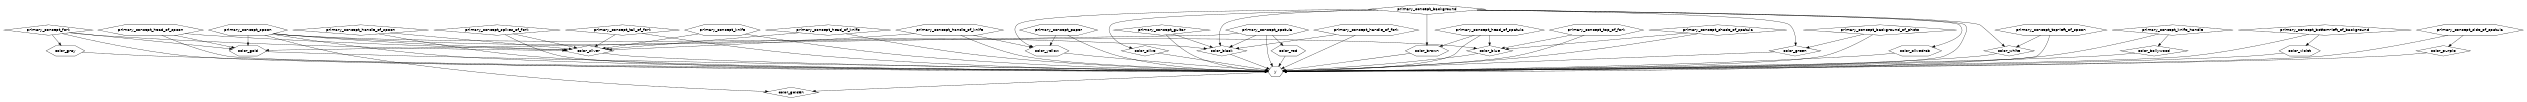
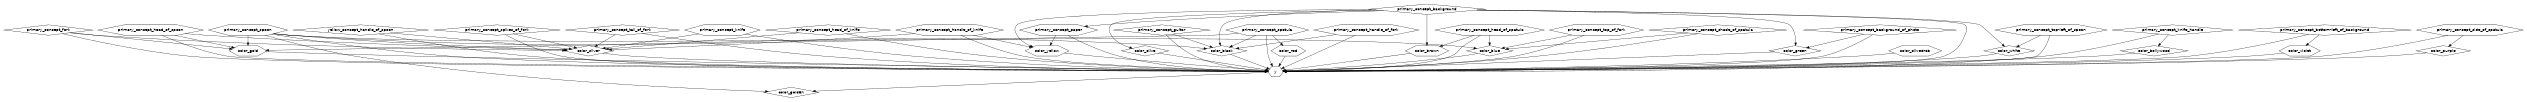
edge "primary_concept_background" -> "color_olivedrab": now "primary_concept_background" -> "primary_concept_paper"
node "primary_concept_handle_of_spoon": label "primary_concept_handle_of_spoon" -> "yellow_concept_handle_of_spoon"
node "color_gray": removed
